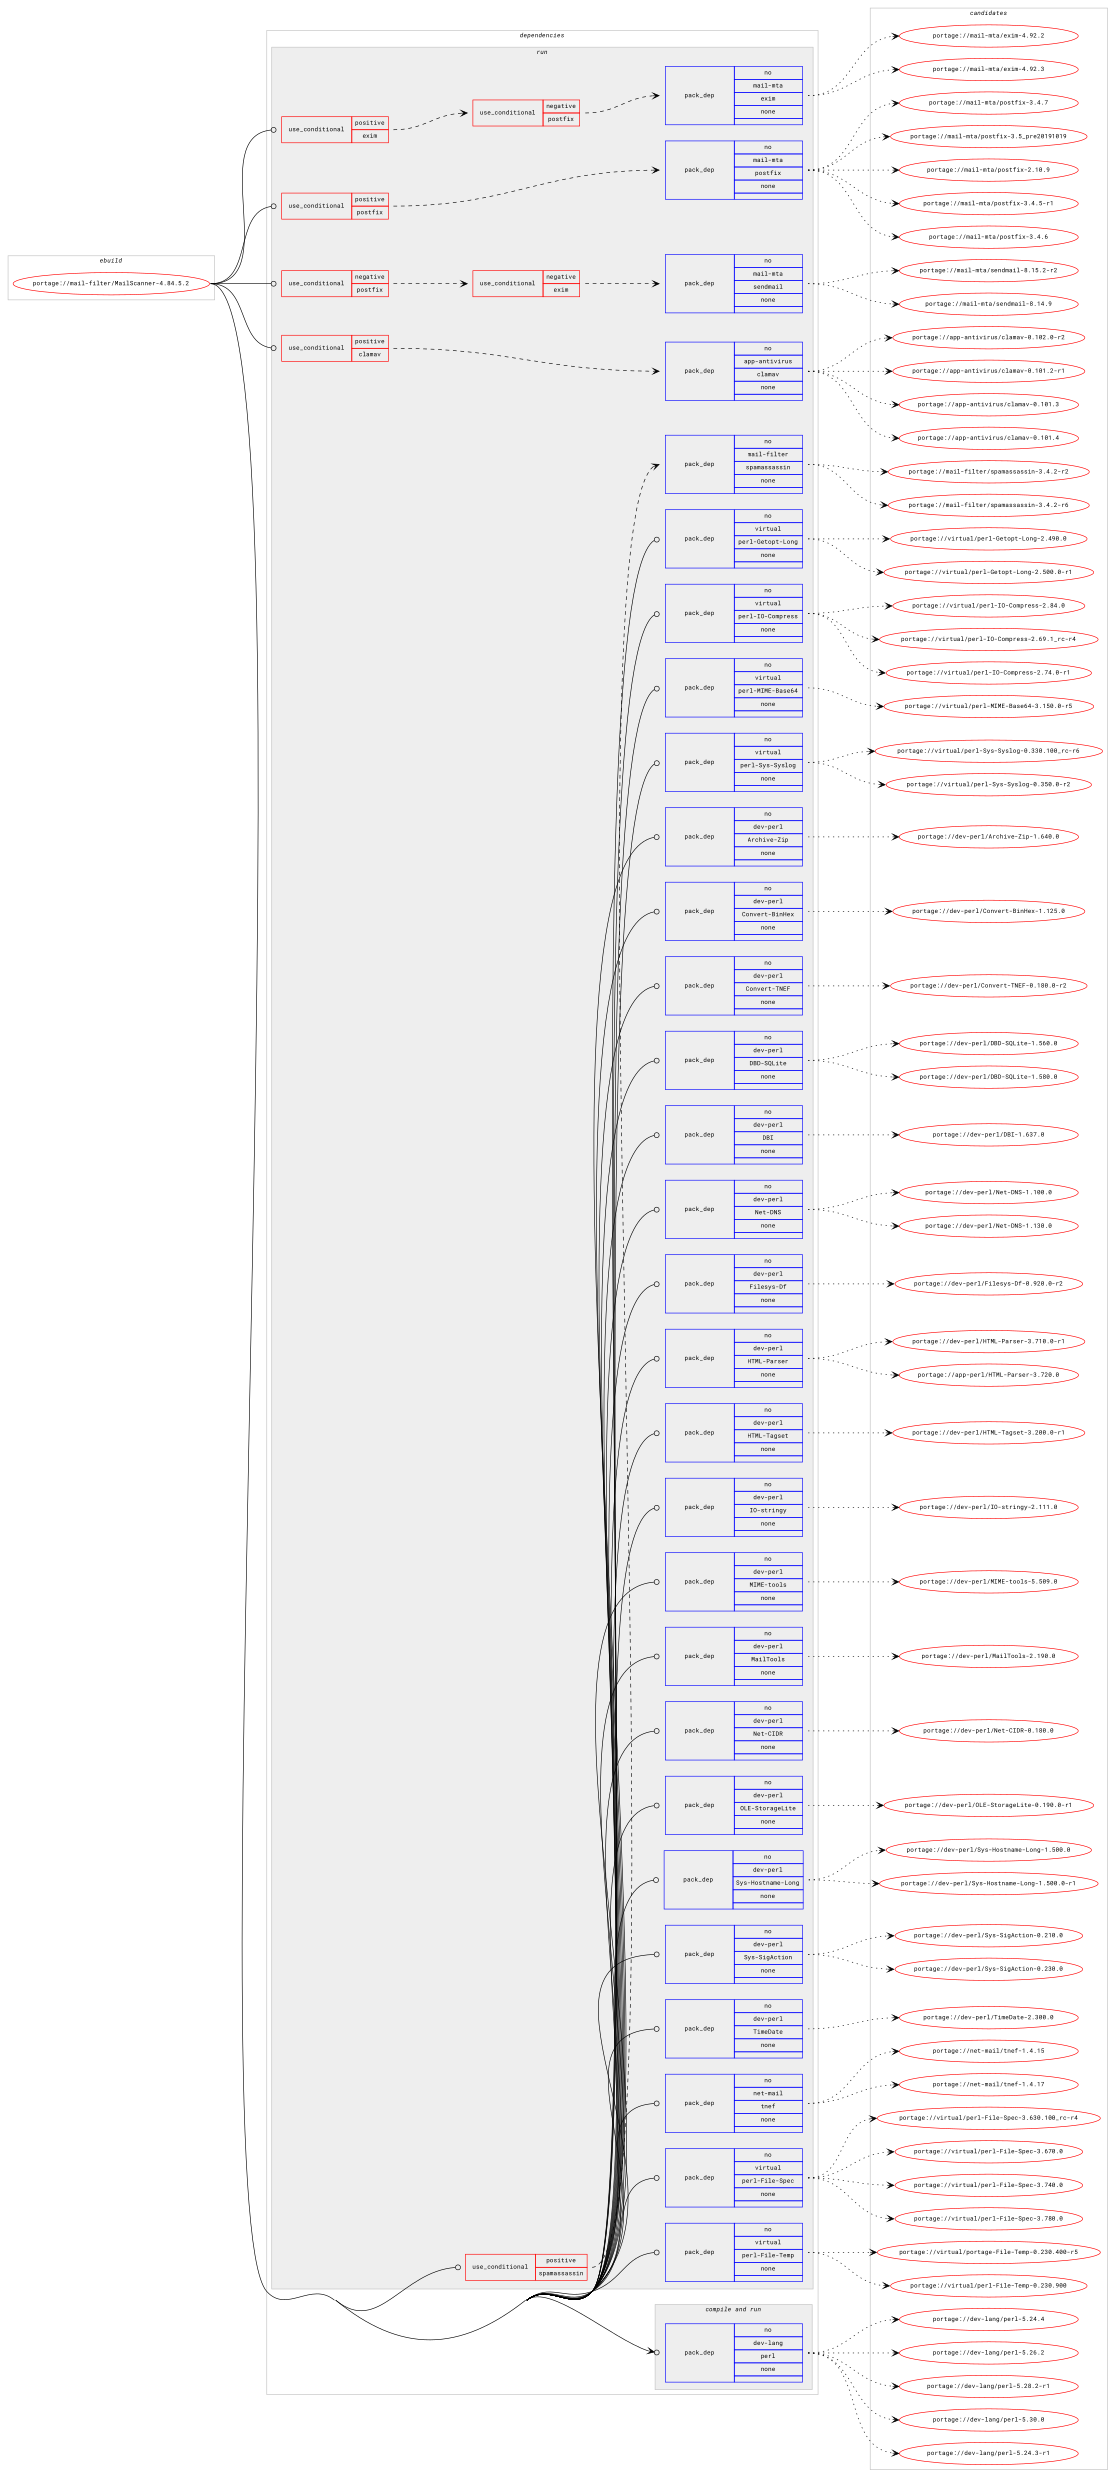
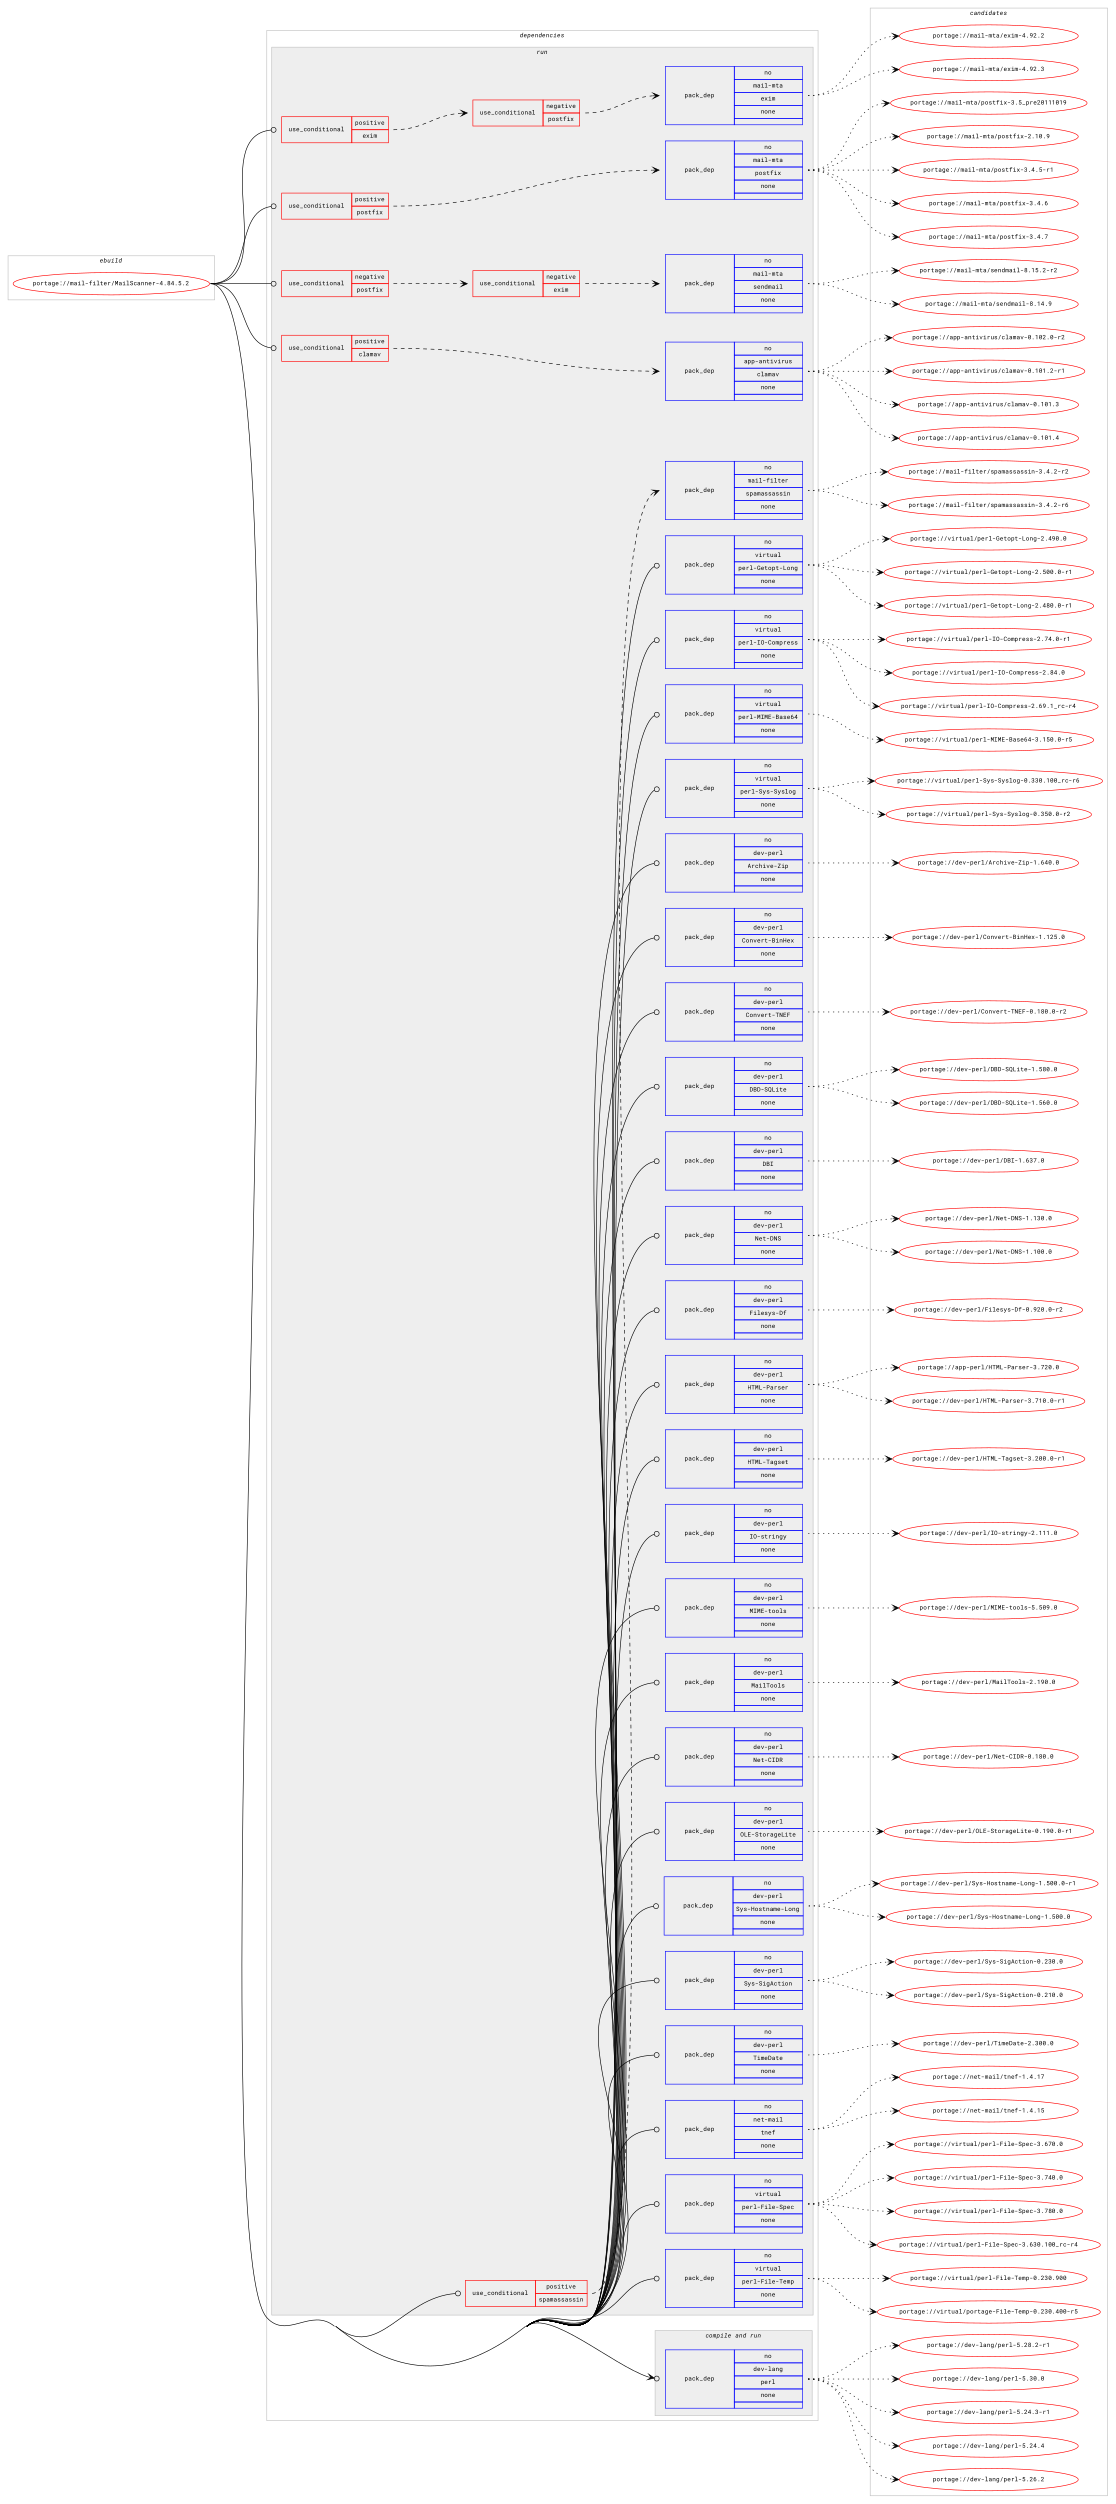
node "portage://mail-mta/postfix-3.5_pre20191019": label "portage://mail-mta/postfix-3.5_pre20191019" -> "portage://mail-mta/postfix-3.5_pre20111019"
node "portage://virtual/perl-Getopt-Long-2.480.0-r1": added
